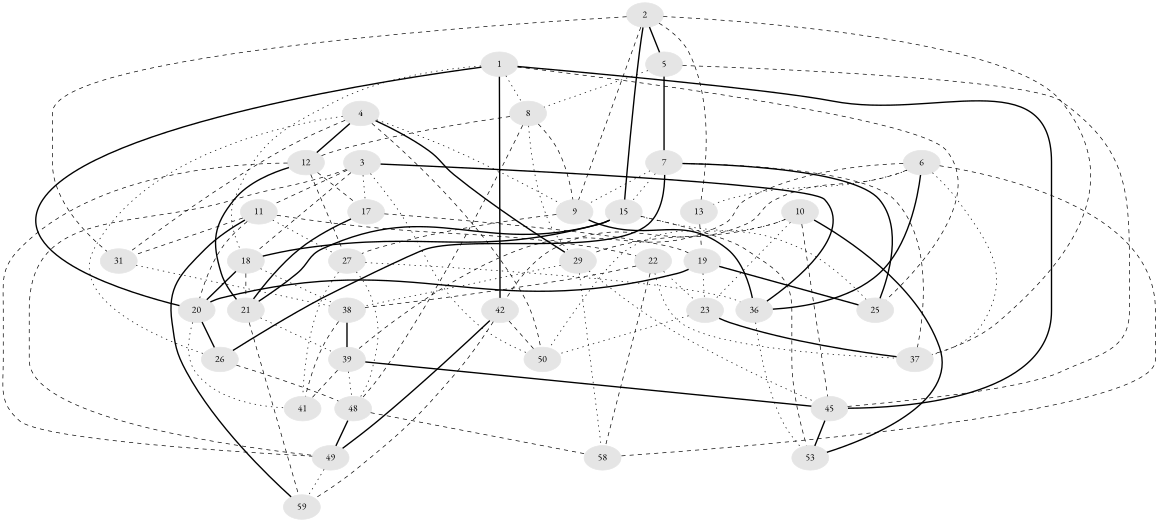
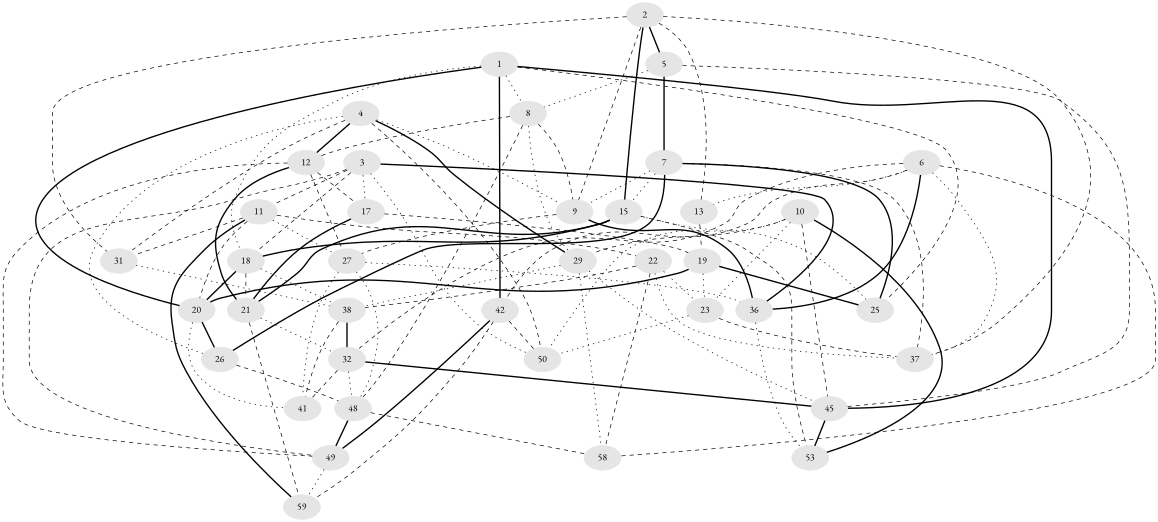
edge "23" -- "37": style bold -> dashed
node "39": label "39" -> "32"
